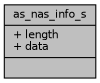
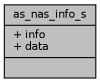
node "as_nas_info_s": text "+ length" -> "+ info"
